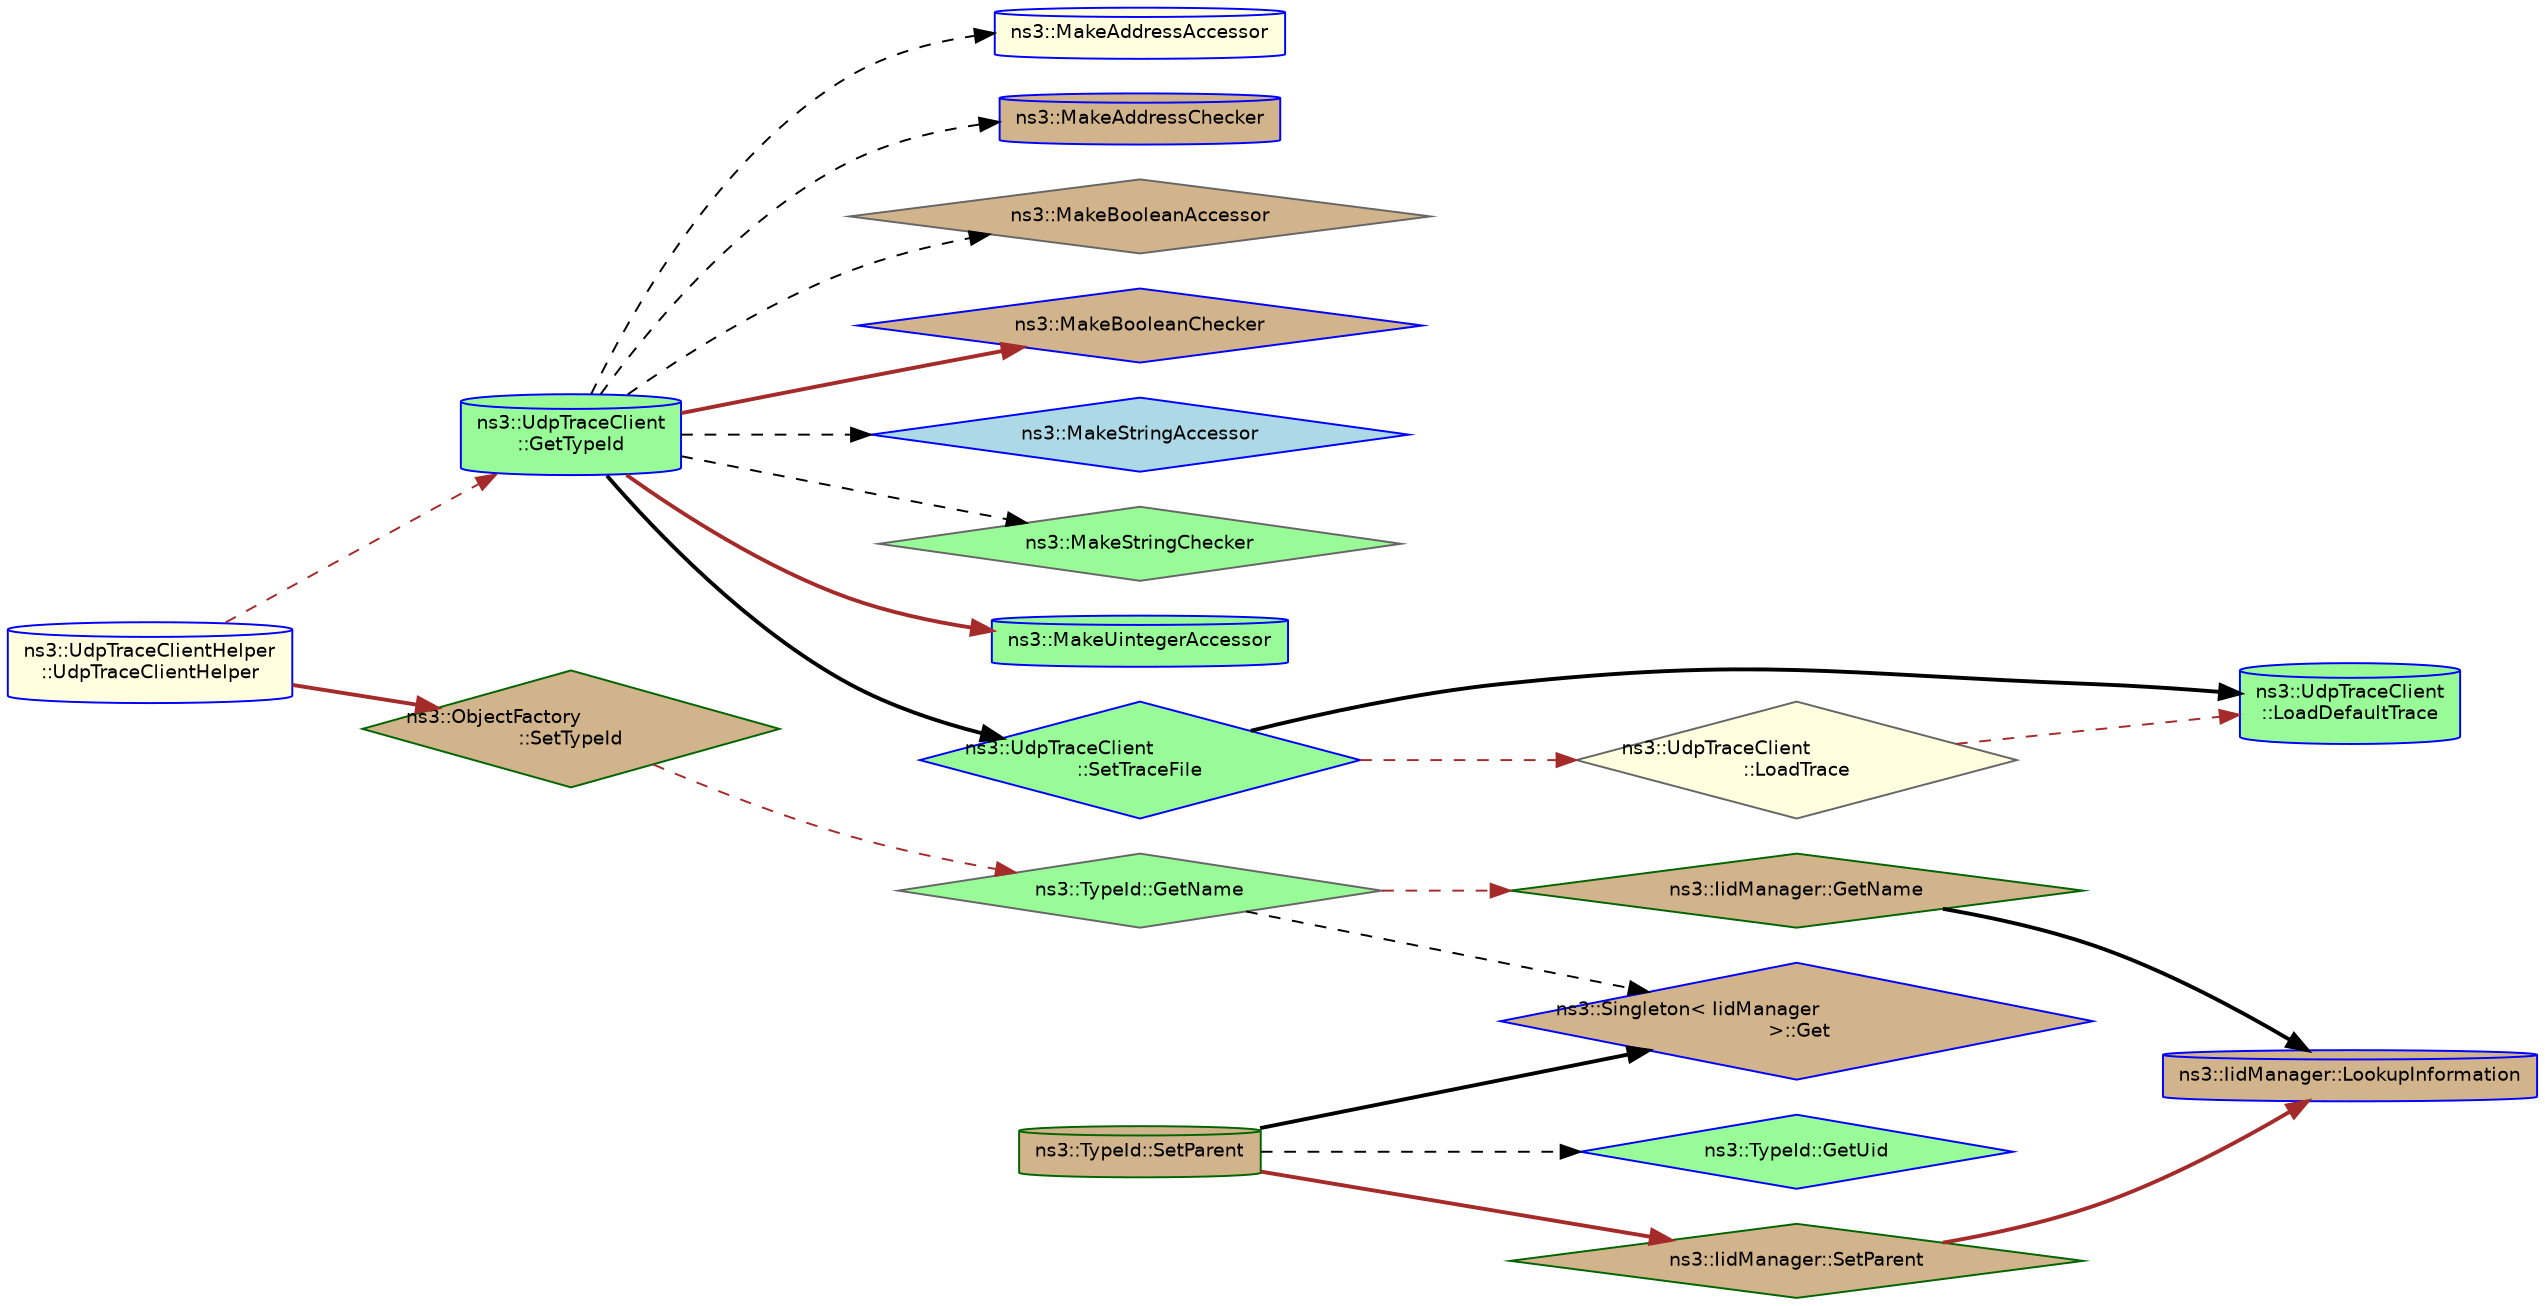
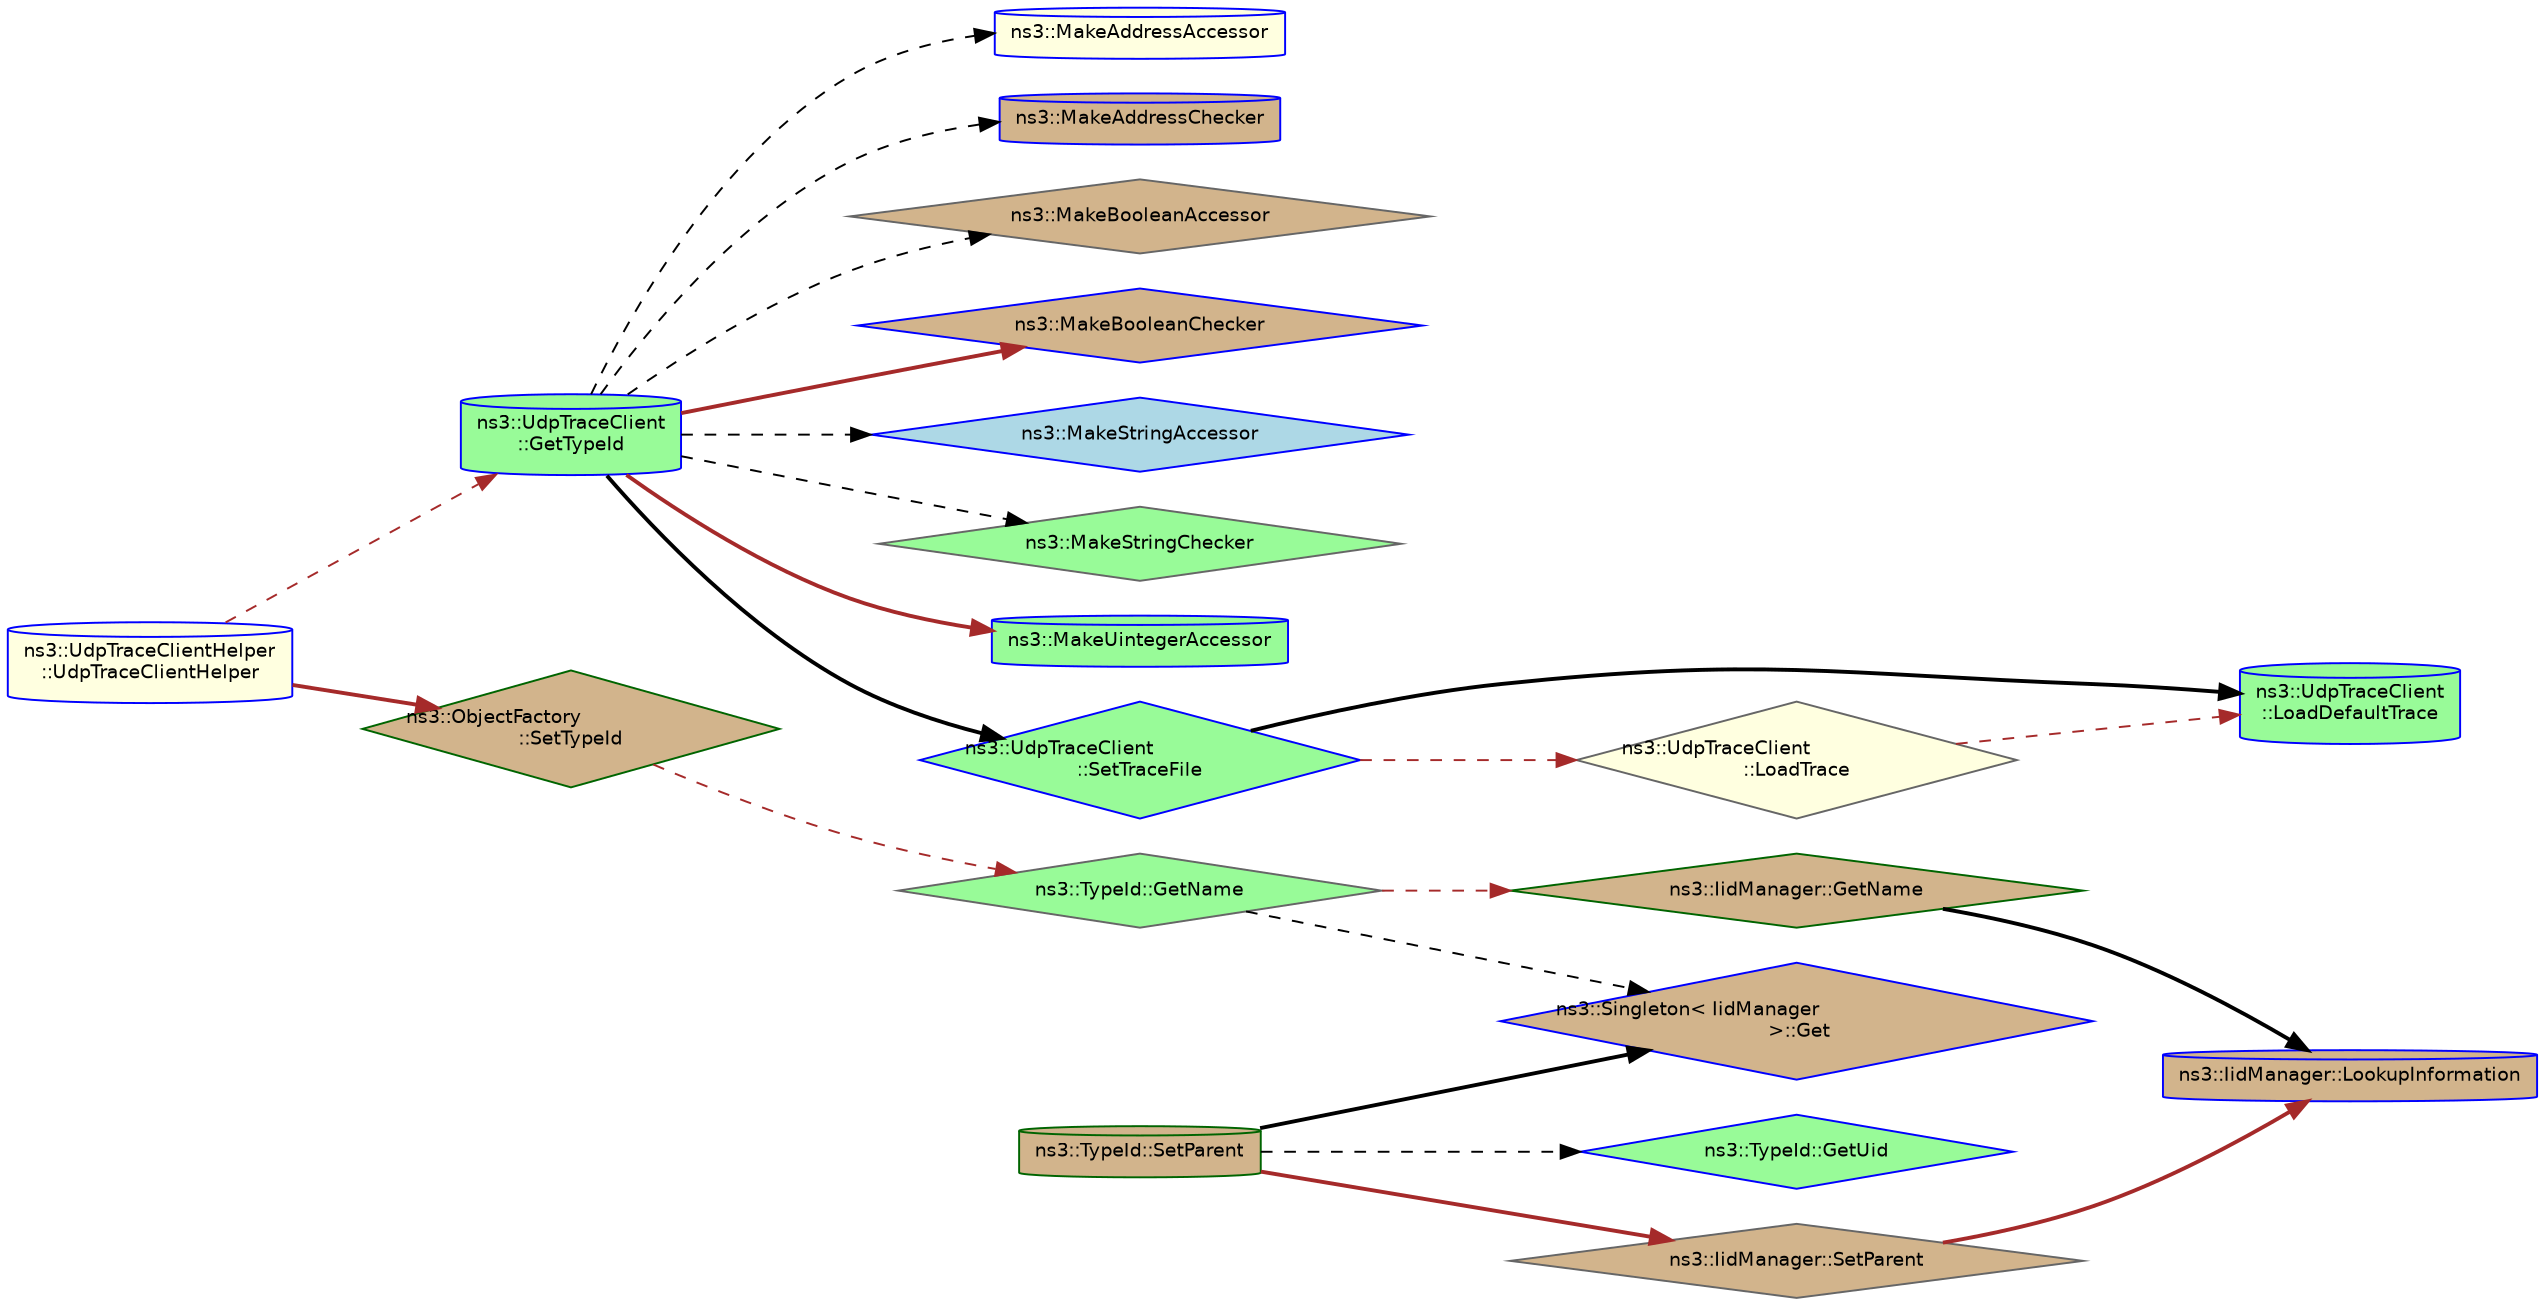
node "ns3::IidManager::SetParent": color darkgreen -> gray40
